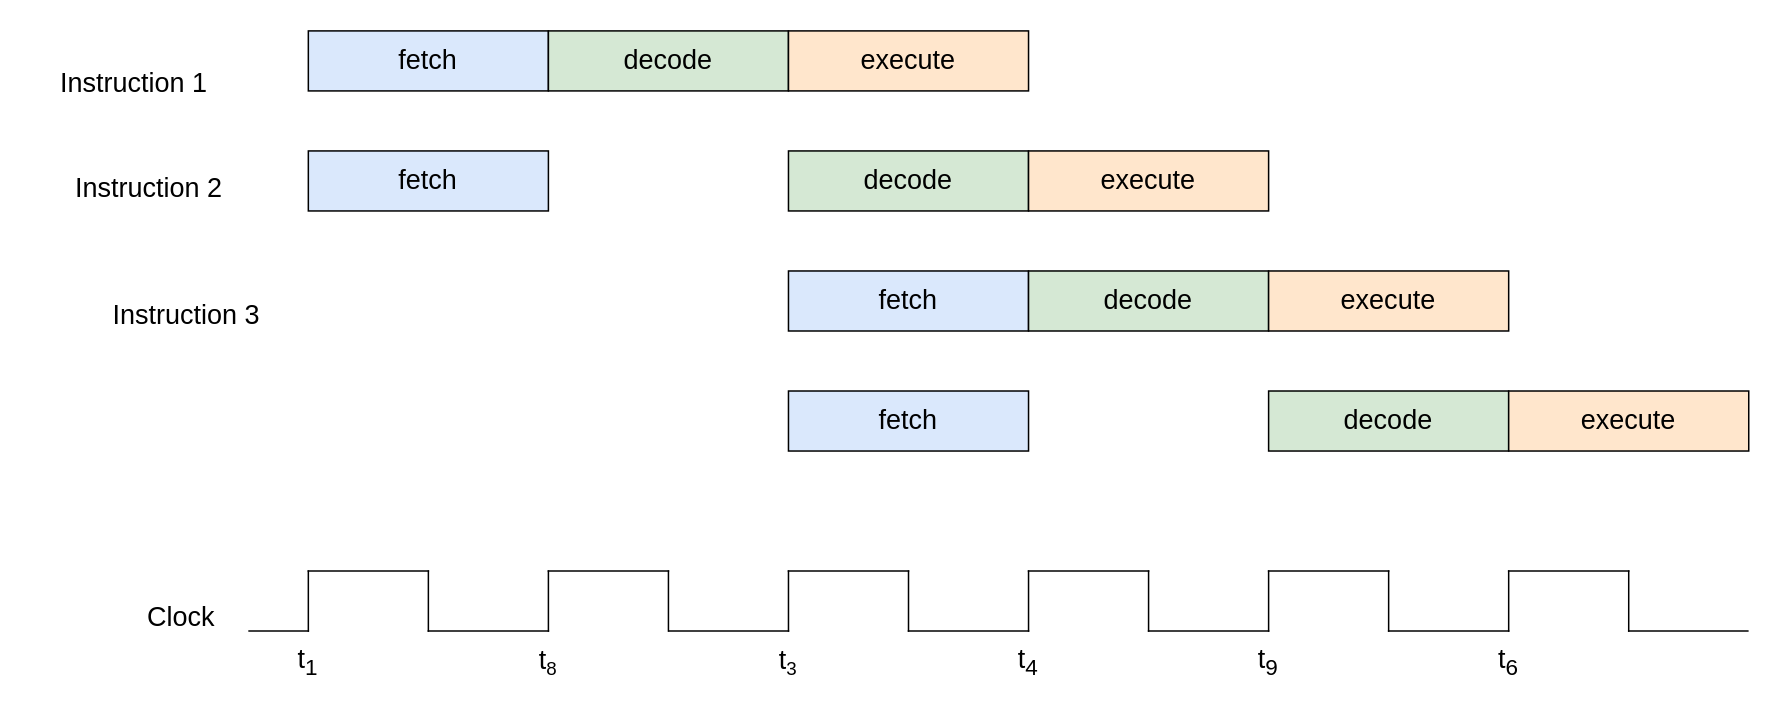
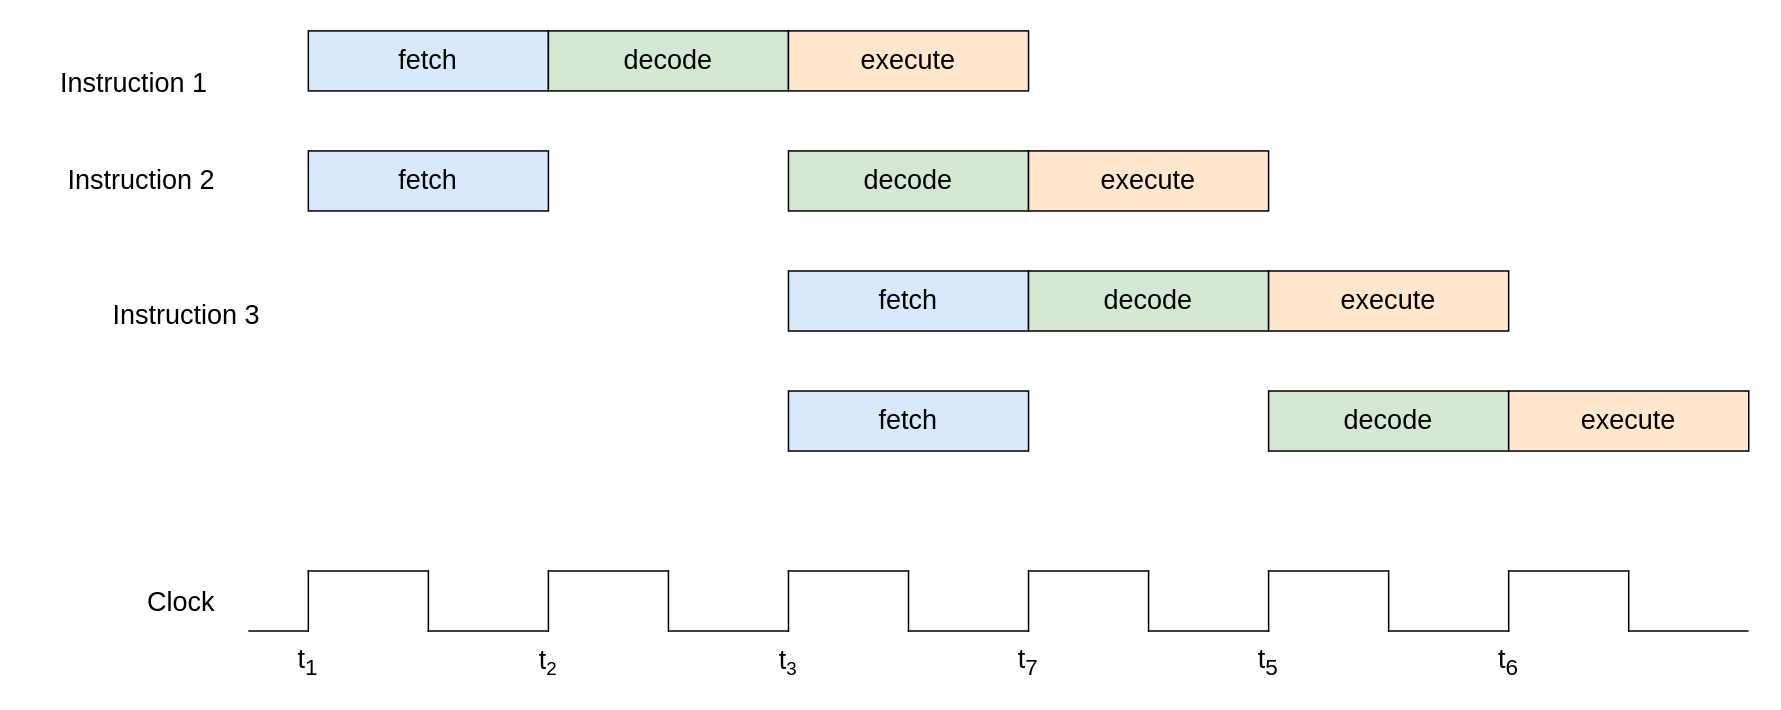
node "Instruction 2": moved (136, 188) -> (128, 181)
node "Clock": moved (158, 617) -> (158, 602)
node "t8": label "t8" -> "t2"
node "t4": label "t4" -> "t7"
node "t9": label "t9" -> "t5"
